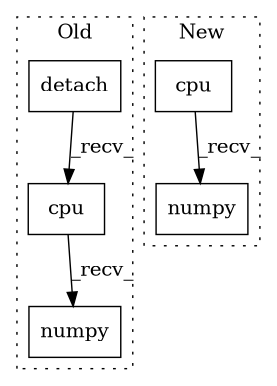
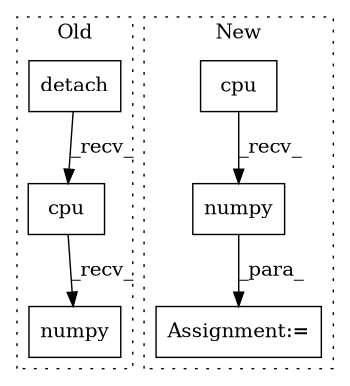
node "Assignment:=": added
